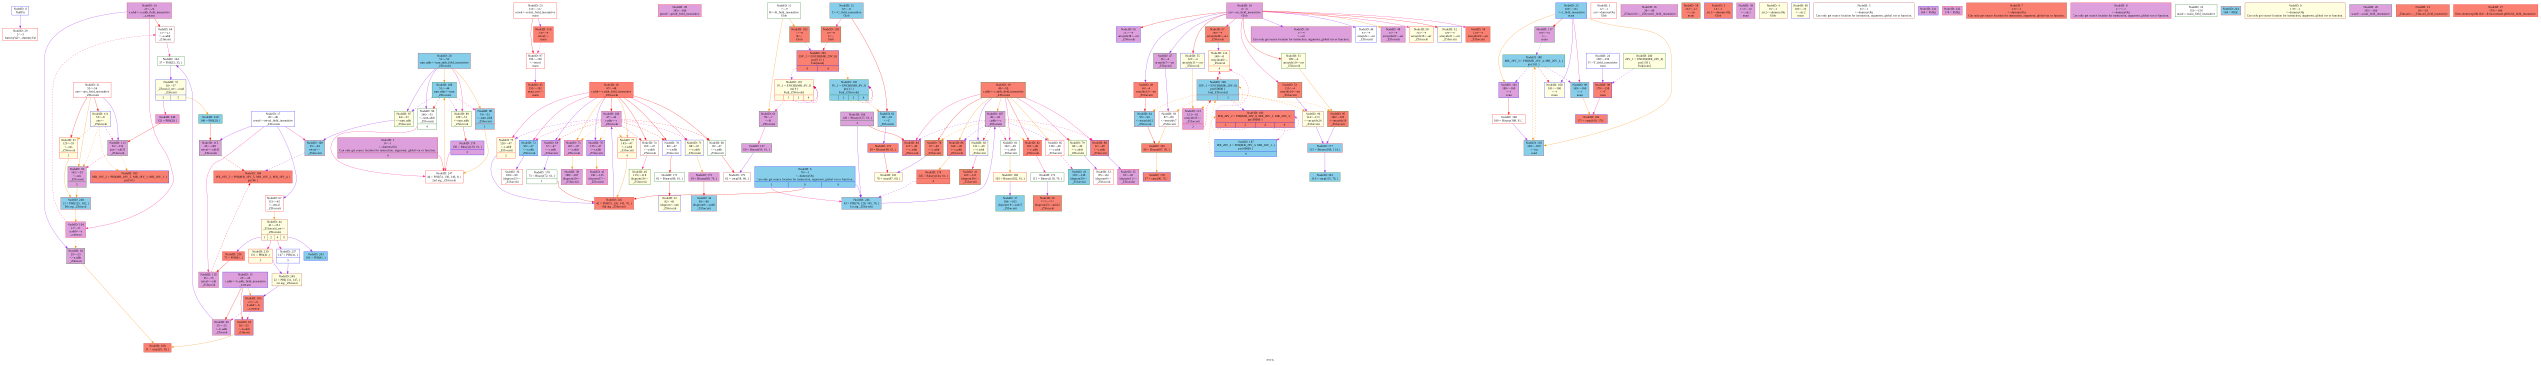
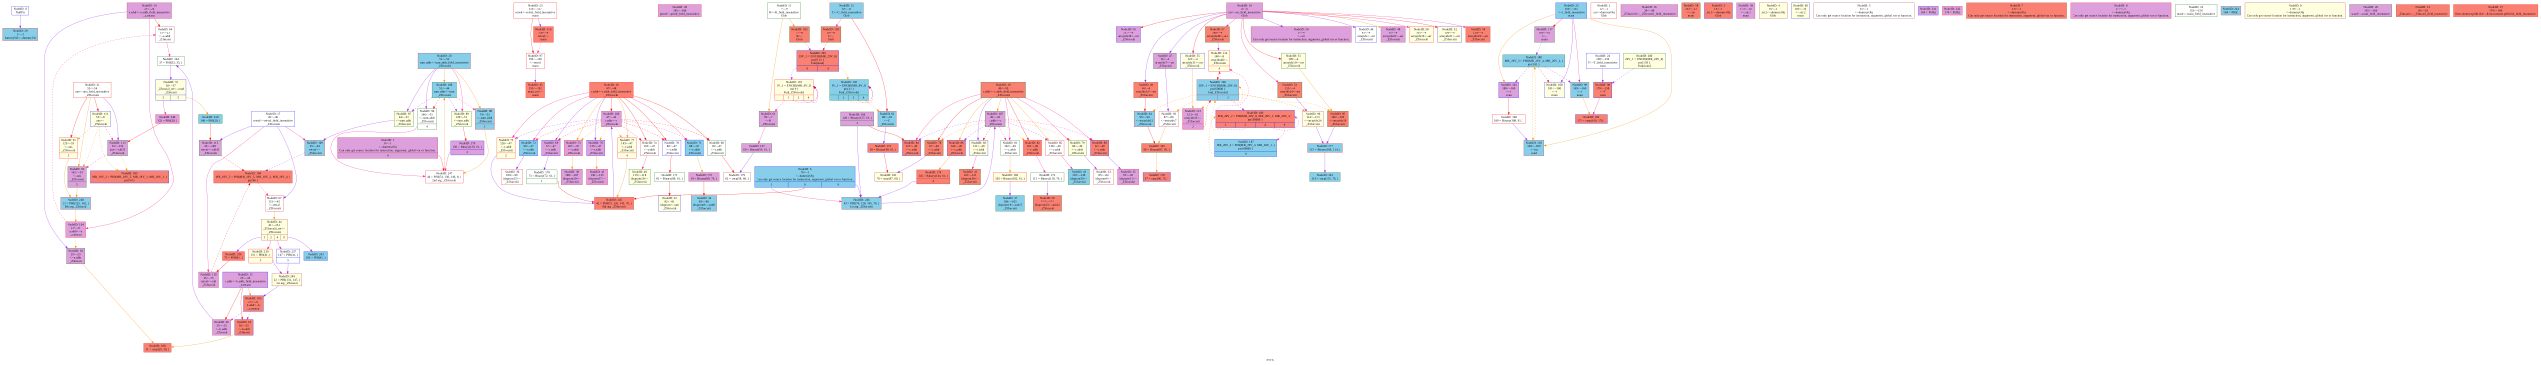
node "NodeID: 29": fillcolor white -> skyblue
node "NodeID: 114": text "_Z5retval" -> "_Z5forceiii"
node "NodeID: 71": fillcolor lightyellow -> skyblue
edge "NodeID: 85" -> "NodeID: 43": style dashed -> solid
edge "NodeID: 184" -> "NodeID: 67": added
edge "NodeID: 174" -> "NodeID: 246": style dashed -> solid
